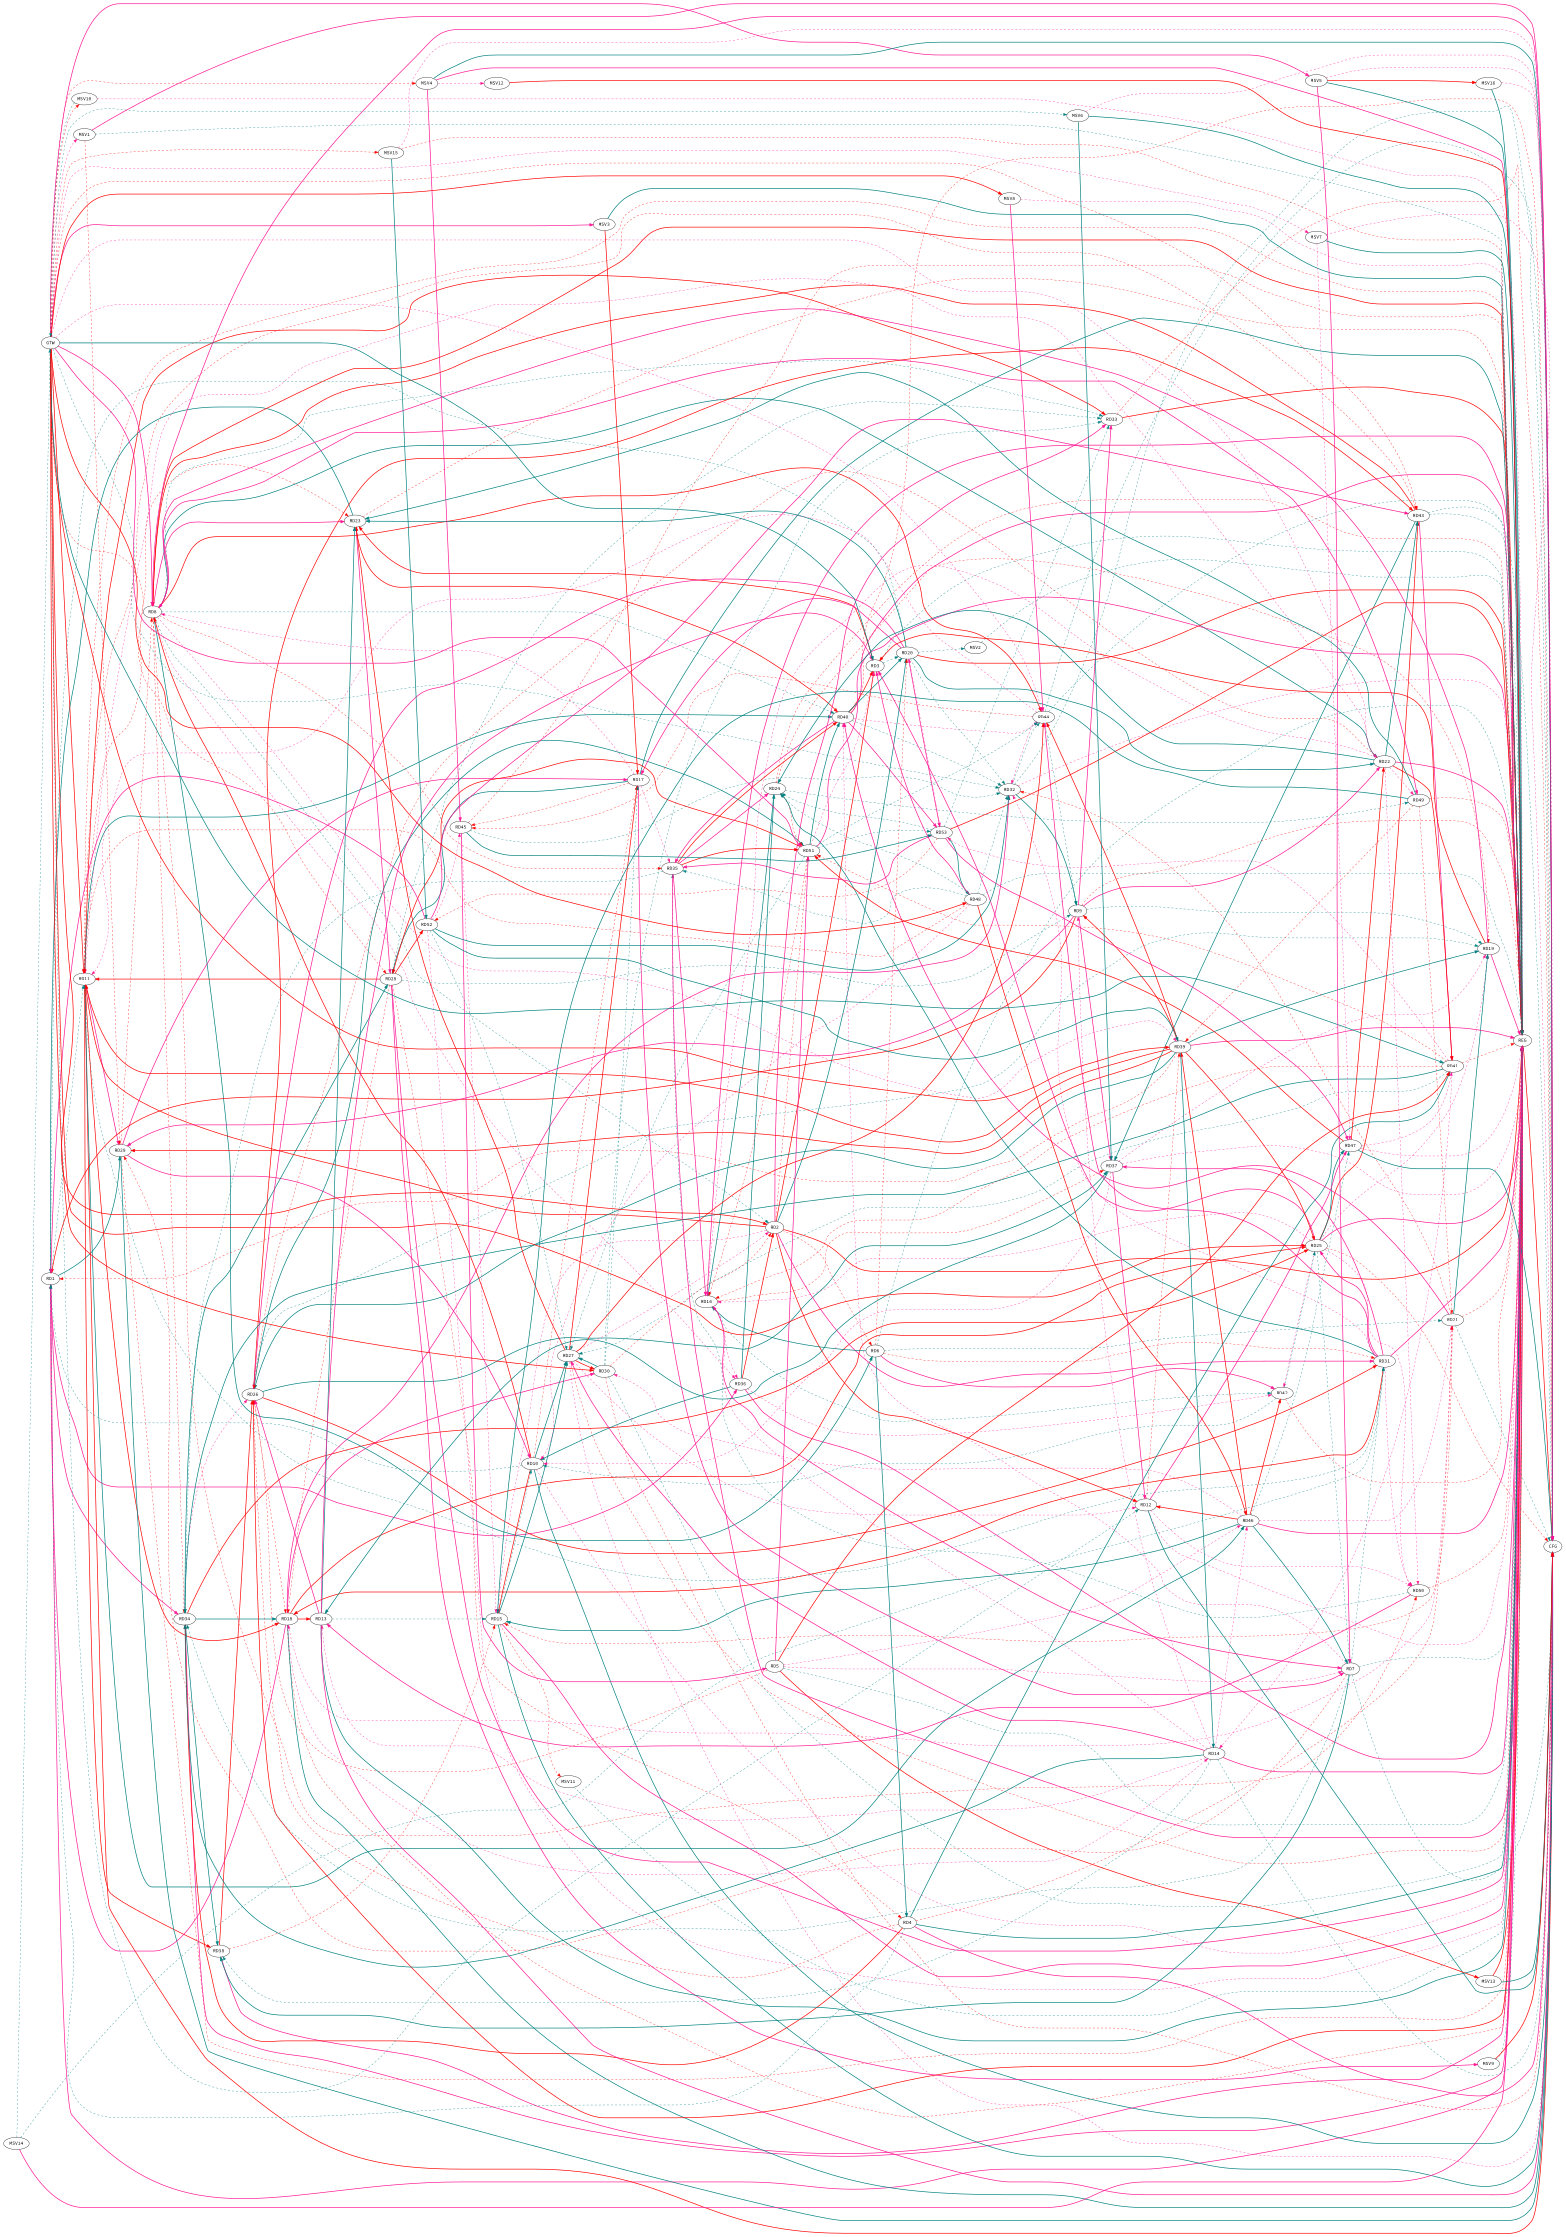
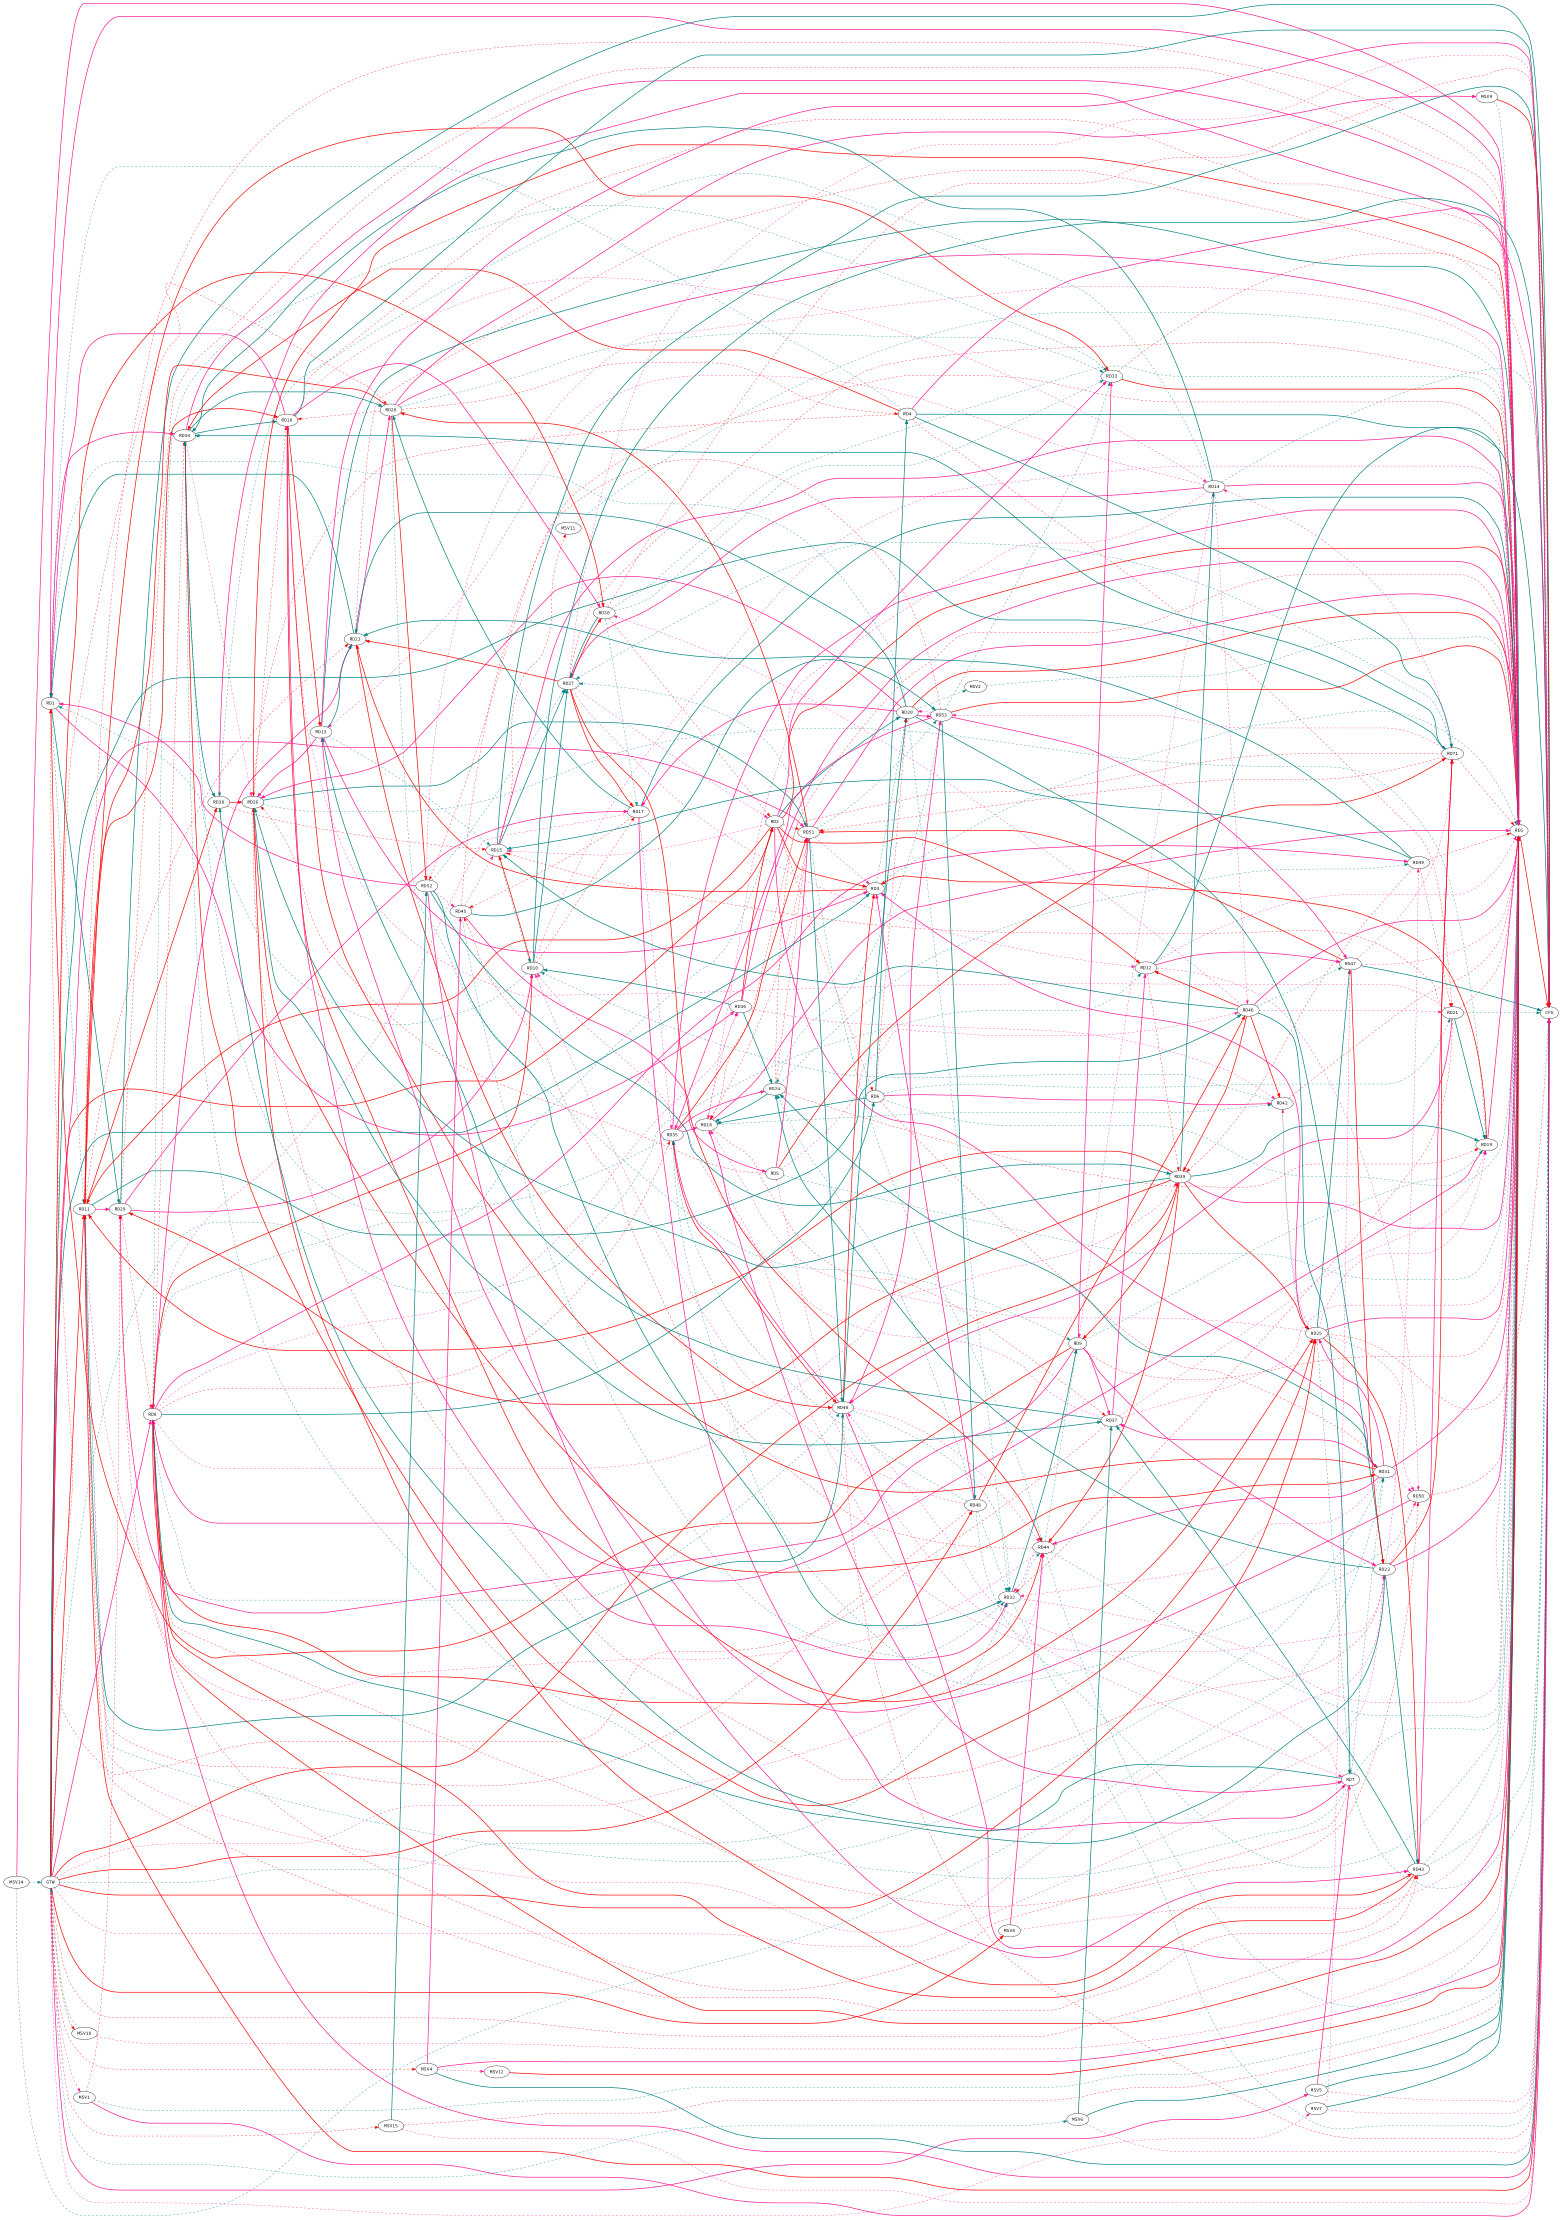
node "MSV16": removed
node "MSV3": removed
node "RD41": label "RD41" -> "RD71"
edge "RD39" -> "RD1": now "RD37" -> "RD1"
node "MSV13": removed
